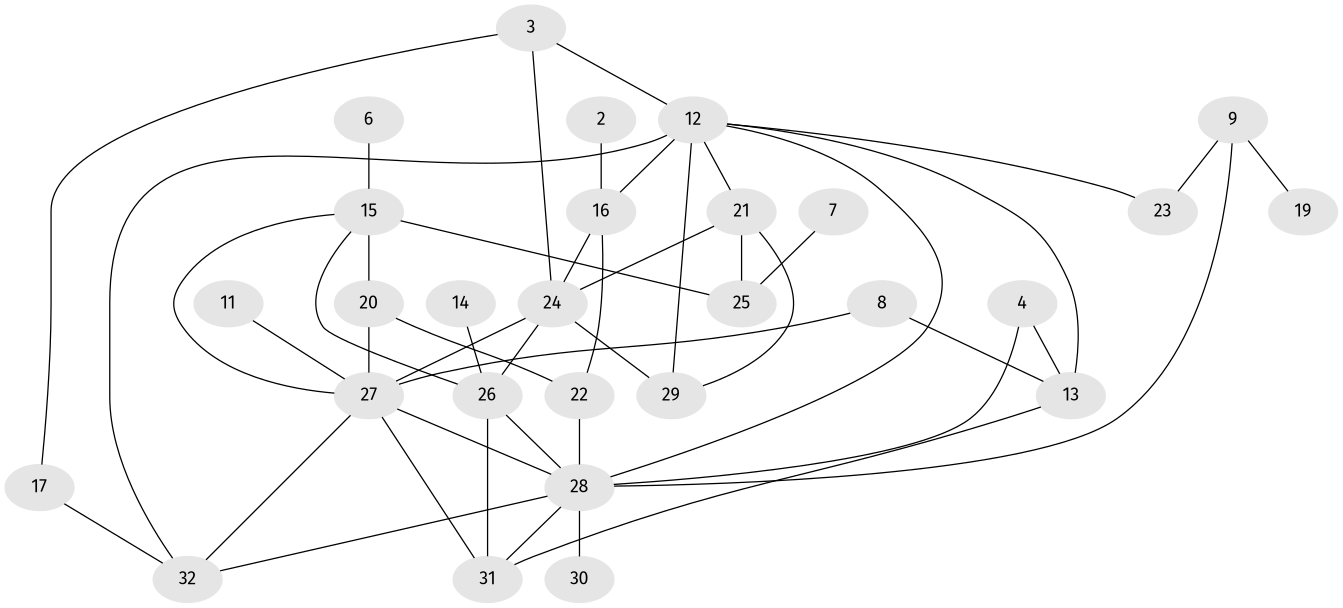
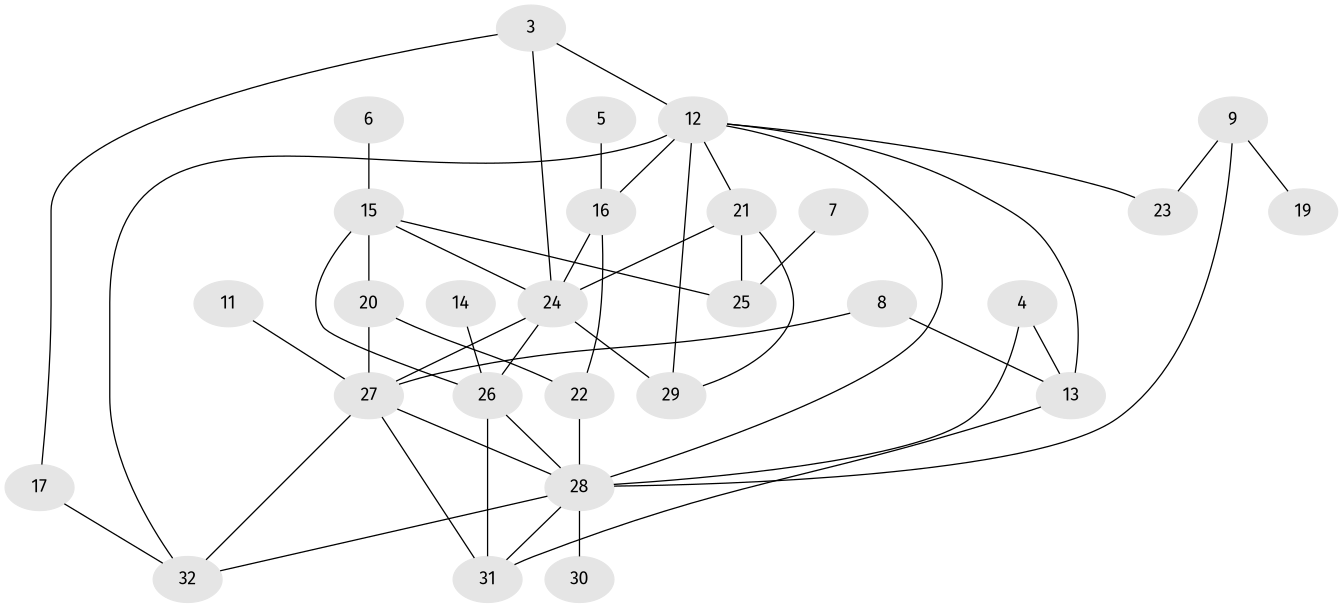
node "2": label "2" -> "5"
edge "15" -- "27": now "15" -- "24"
